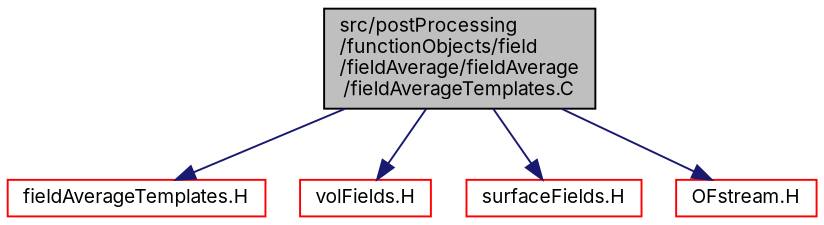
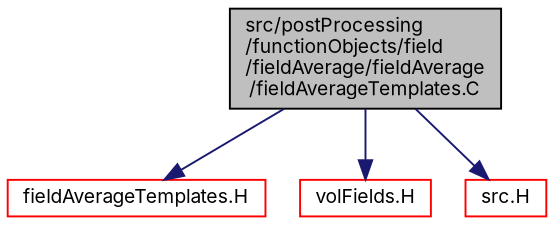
node "surfaceFields.H": label "surfaceFields.H" -> "src.H"
node "OFstream.H": removed
